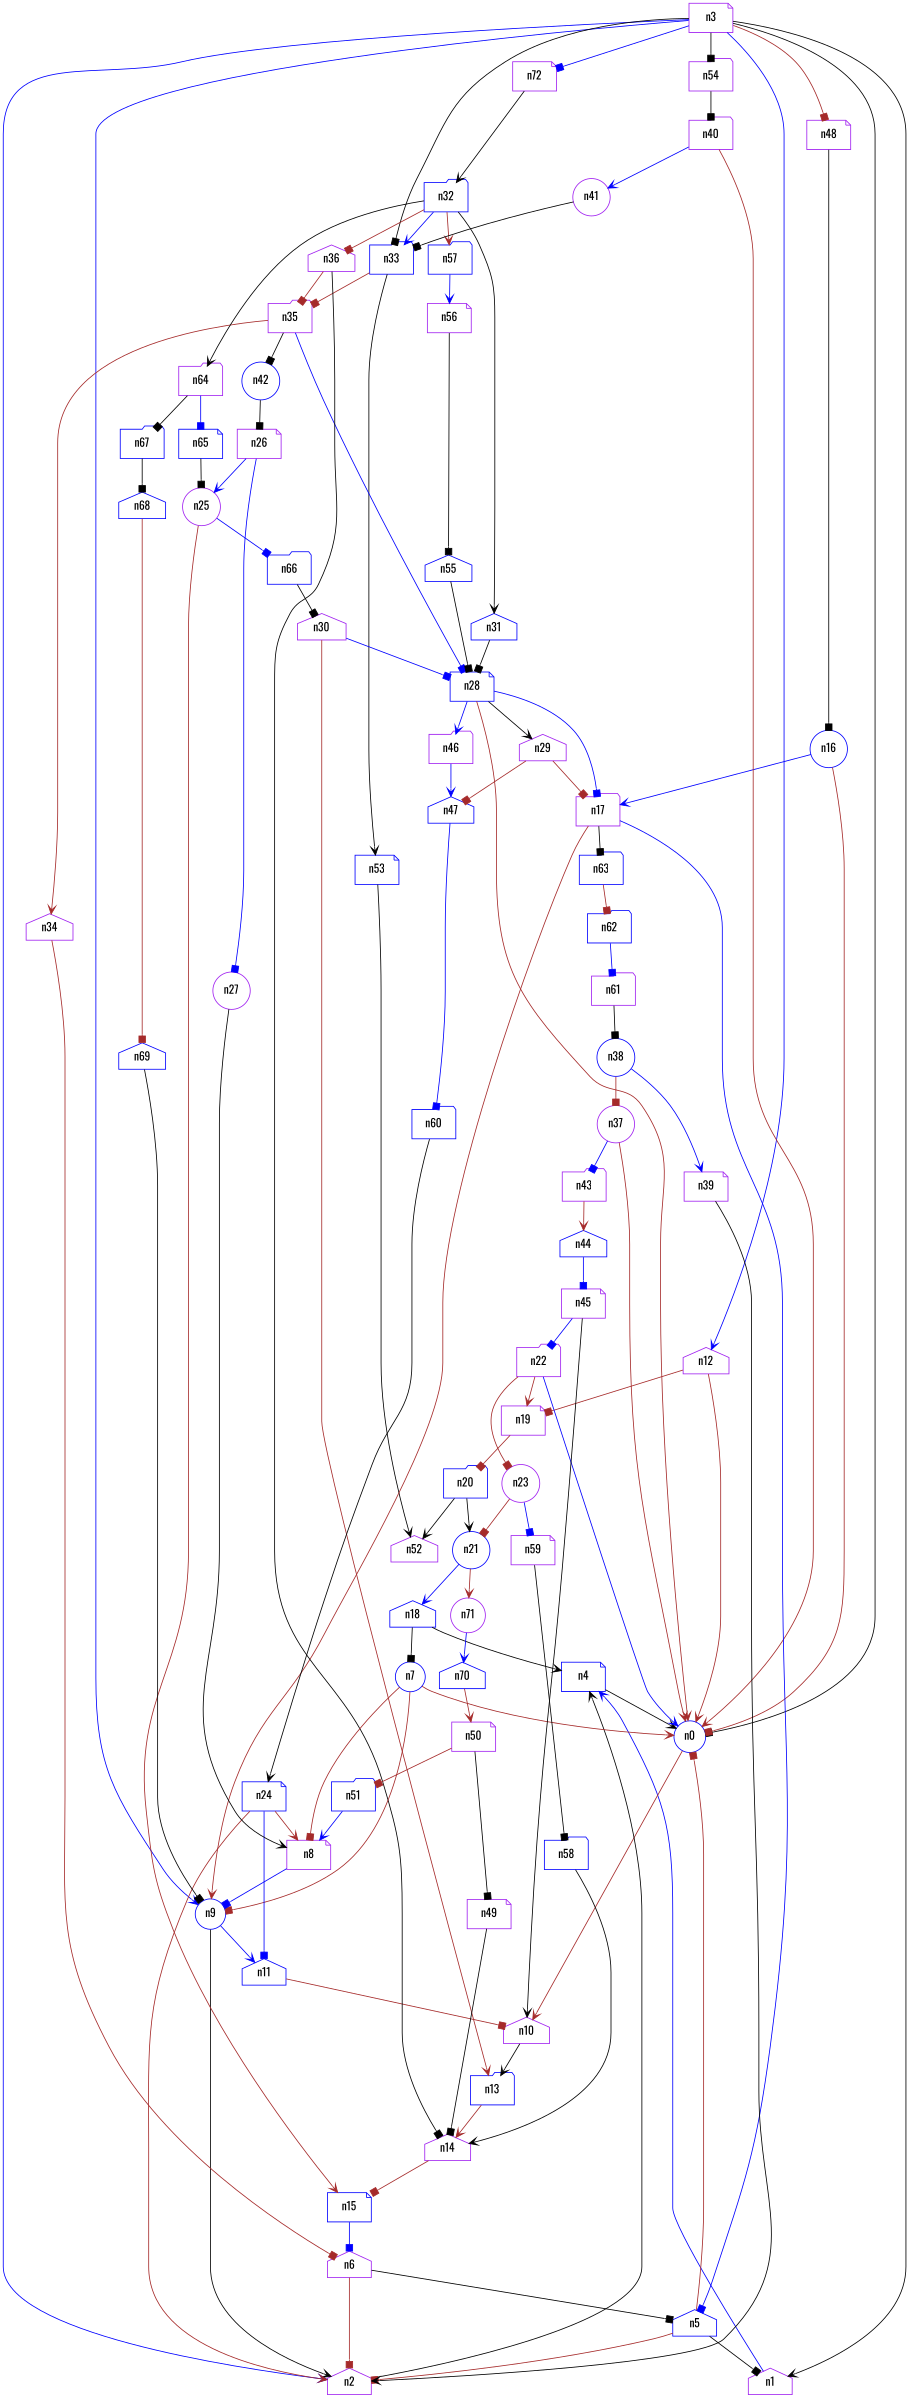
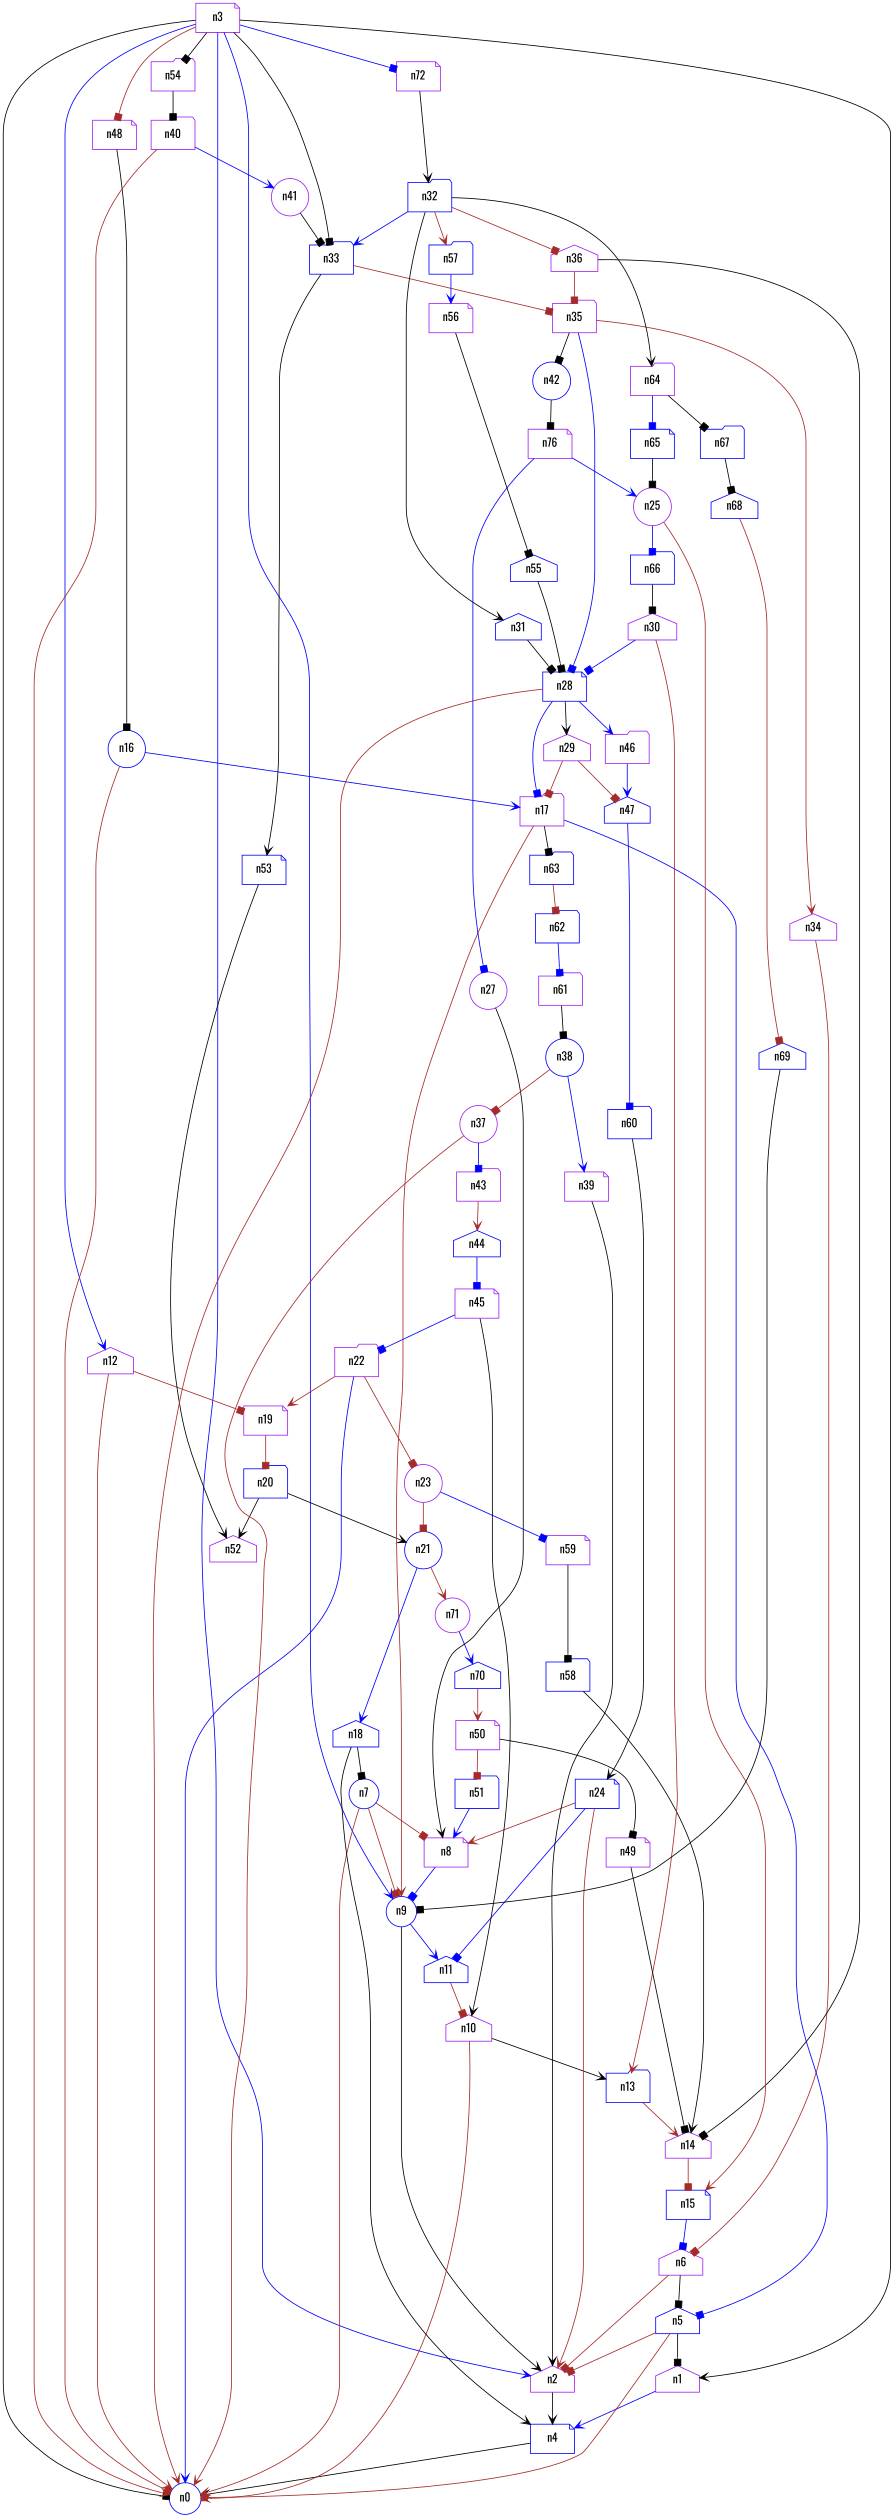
node "n26": label "n26" -> "n76"
edge "n0" -> "n10": reversed
